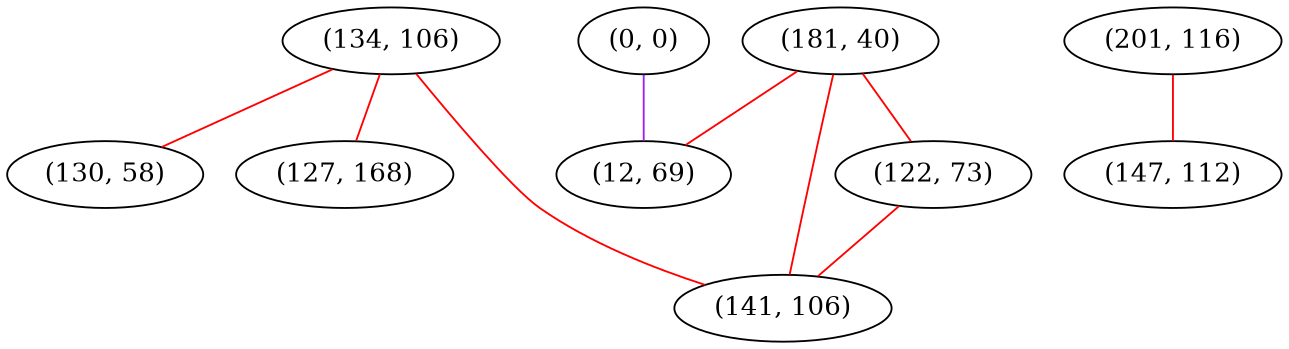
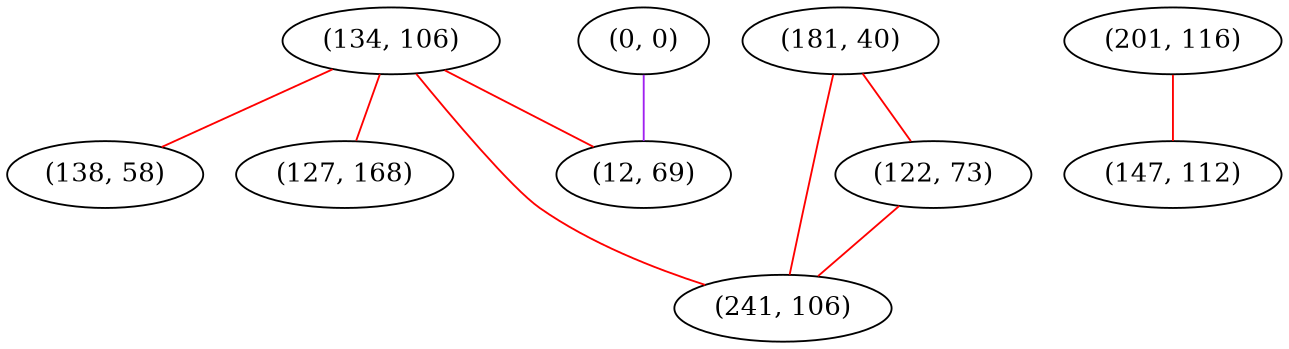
edge "(181, 40)" -- "(12, 69)": now "(134, 106)" -- "(12, 69)"
node "(130, 58)": label "(130, 58)" -> "(138, 58)"
node "(141, 106)": label "(141, 106)" -> "(241, 106)"
